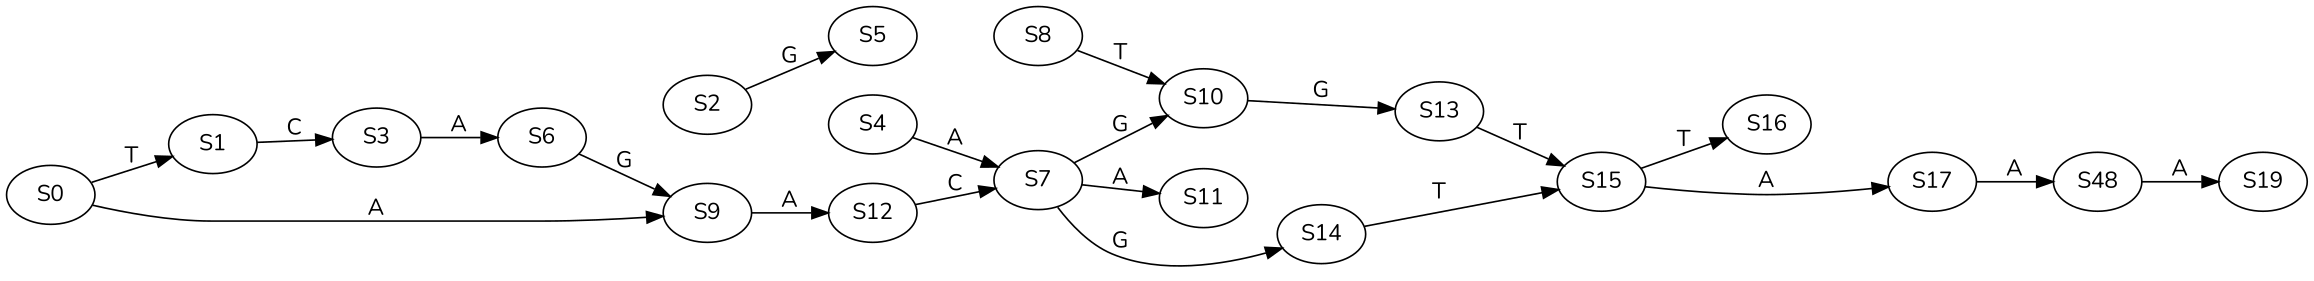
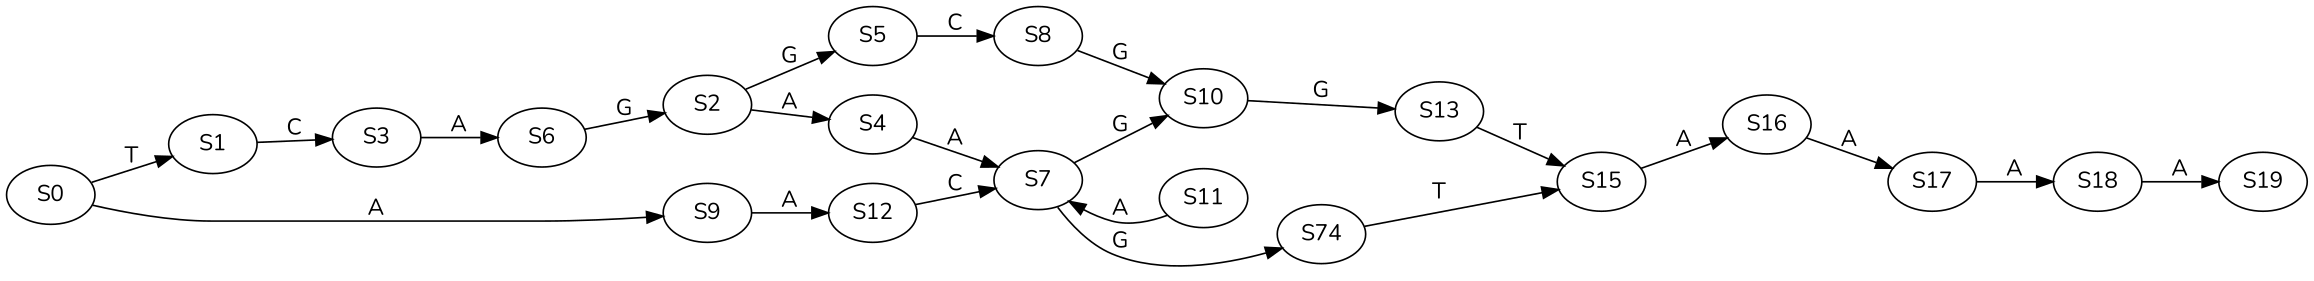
edge "S5" -> "S8": added, label "C"
edge "S8" -> "S10": label "T" -> "G"
edge "S2" -> "S4": added, label "A"
edge "S15" -> "S16": label "T" -> "A"
edge "S6" -> "S9": now "S6" -> "S2"
node "S48": label "S48" -> "S18"
edge "S7" -> "S11": reversed
edge "S15" -> "S17": now "S16" -> "S17"
node "S14": label "S14" -> "S74"
